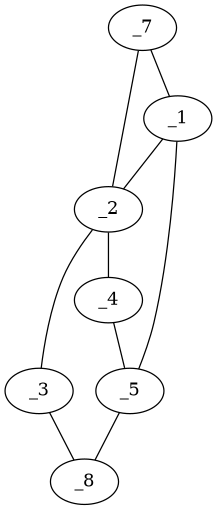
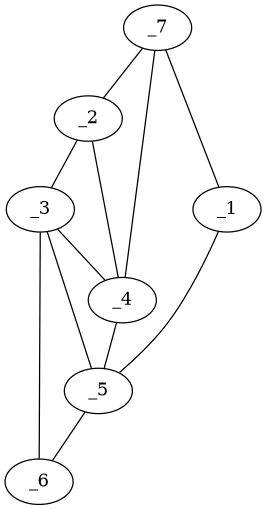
edge "_7" -- "_4": added
edge "_1" -- "_2": removed
edge "_3" -- "_4": added
edge "_3" -- "_5": added
node "_8": label "_8" -> "_6"
